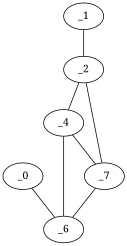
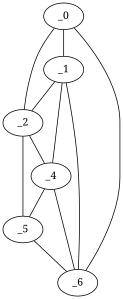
edge "_0" -- "_1": added
edge "_0" -- "_2": added
edge "_1" -- "_4": added
edge "_1" -- "_6": added
node "_7": label "_7" -> "_5"
